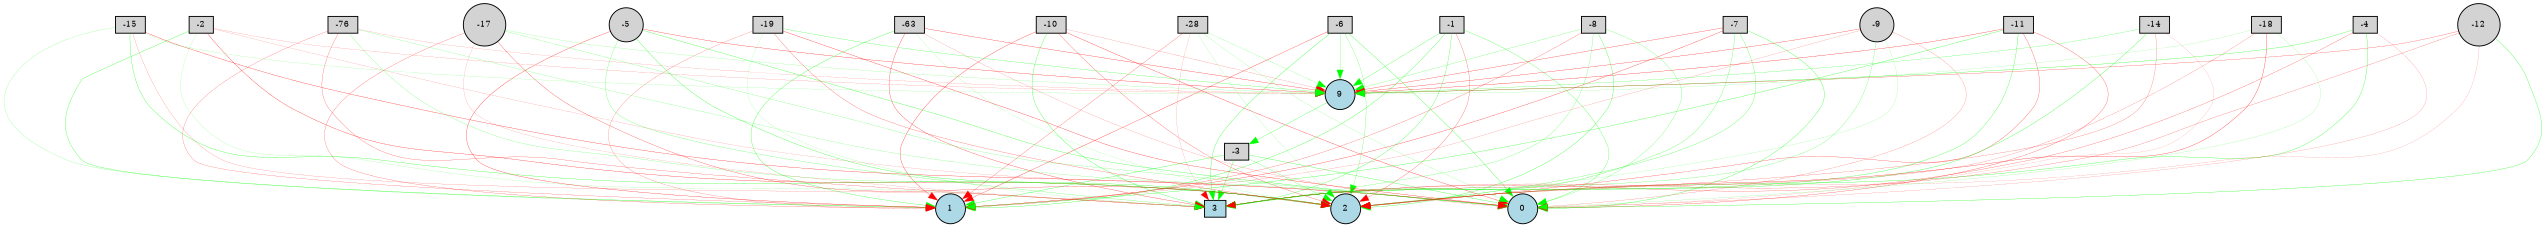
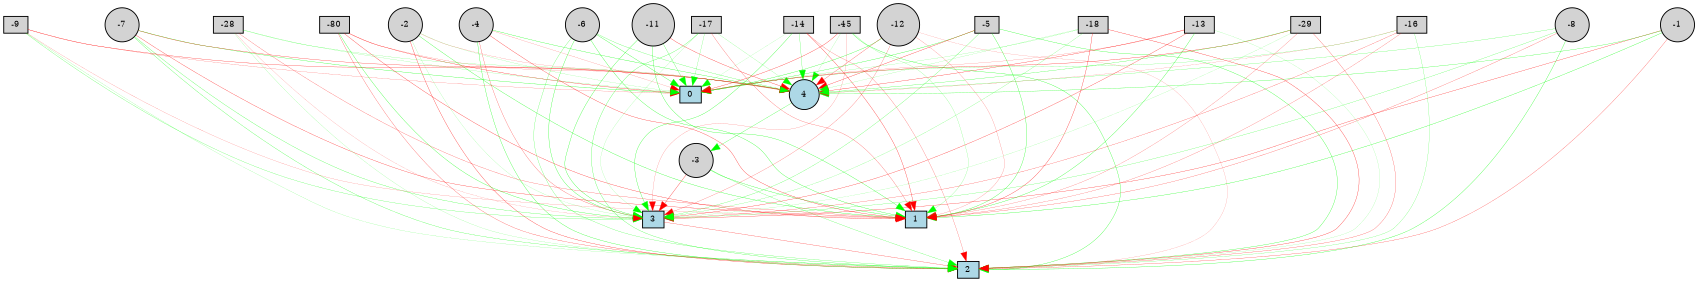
node "-15": label "-15" -> "-45"
node "-2": shape box -> circle
node "-76": label "-76" -> "-16"
node "-17": shape circle -> box
node "-5": shape circle -> box
node "-19": label "-19" -> "-29"
node "-63": label "-63" -> "-13"
node "-10": label "-10" -> "-80"
node "-6": shape box -> circle
node "-1": shape box -> circle
node "-8": shape box -> circle
node "-7": shape box -> circle
node "-9": shape circle -> box
node "-11": shape box -> circle
node "-4": shape box -> circle
node "9": label "9" -> "4"
edge "-14" -> "1": added
edge "-6" -> "1": color red -> green
edge "-1" -> "0": removed
edge "-12" -> "1": added
edge "-8" -> "0": removed
edge "-5" -> "1": color red -> green
edge "-1" -> "3": color green -> red
edge "-4" -> "1": added
node "-3": shape box -> circle
edge "-2" -> "0": color red -> green
edge "-18" -> "1": added
edge "-11" -> "2": now "3" -> "2"
edge "-17" -> "3": color red -> green
edge "-3" -> "3": color green -> red
edge "-3" -> "0": removed
edge "-14" -> "0": color red -> green
edge "-18" -> "3": color red -> green
edge "-11" -> "0": color red -> green
edge "-17" -> "2": color red -> green
node "1": shape circle -> box
node "2": shape circle -> box
node "0": shape circle -> box
